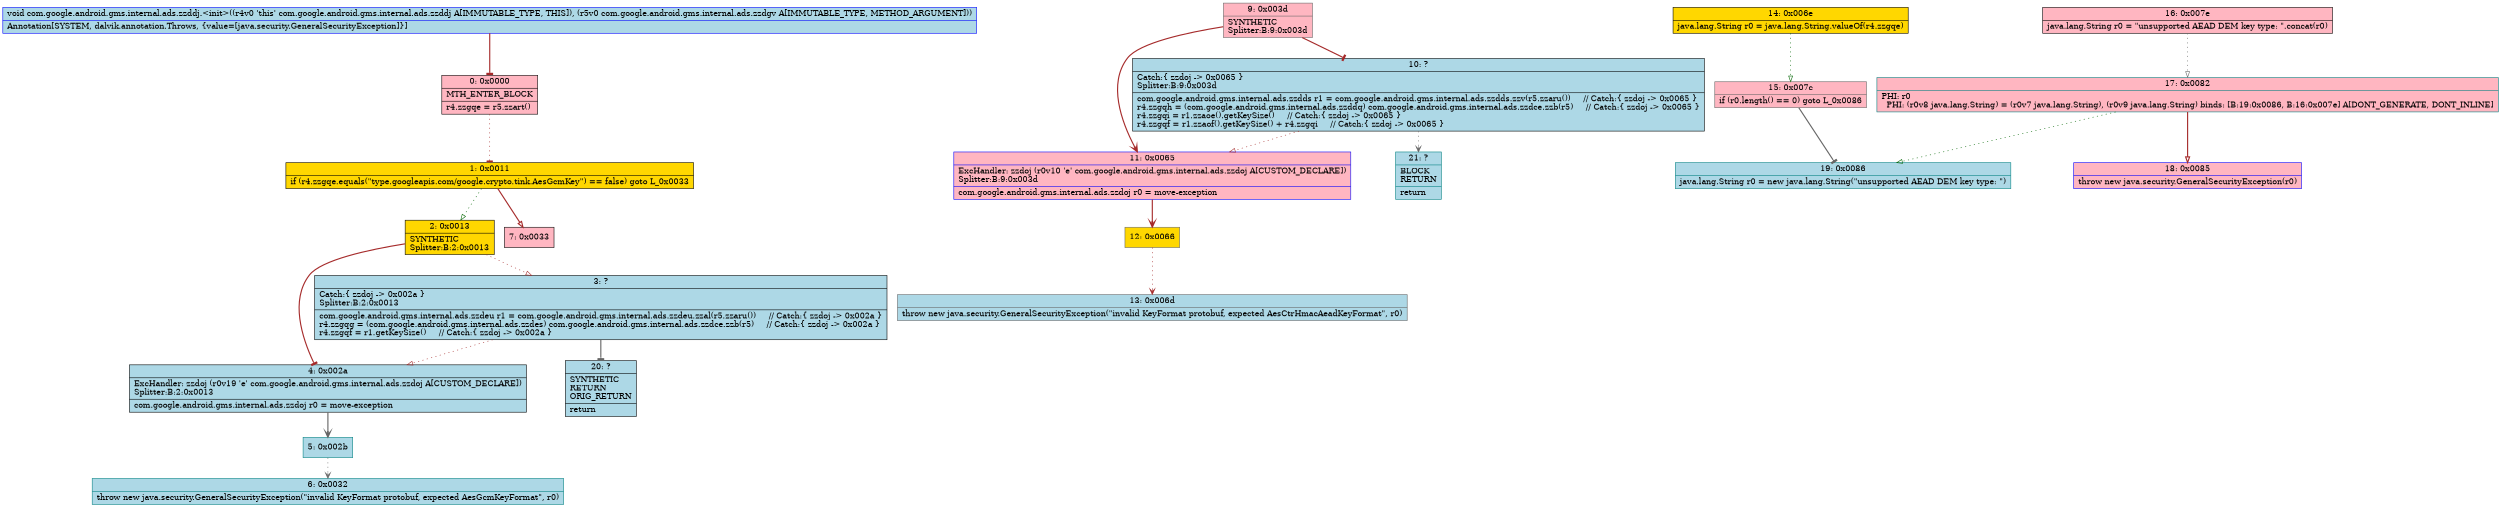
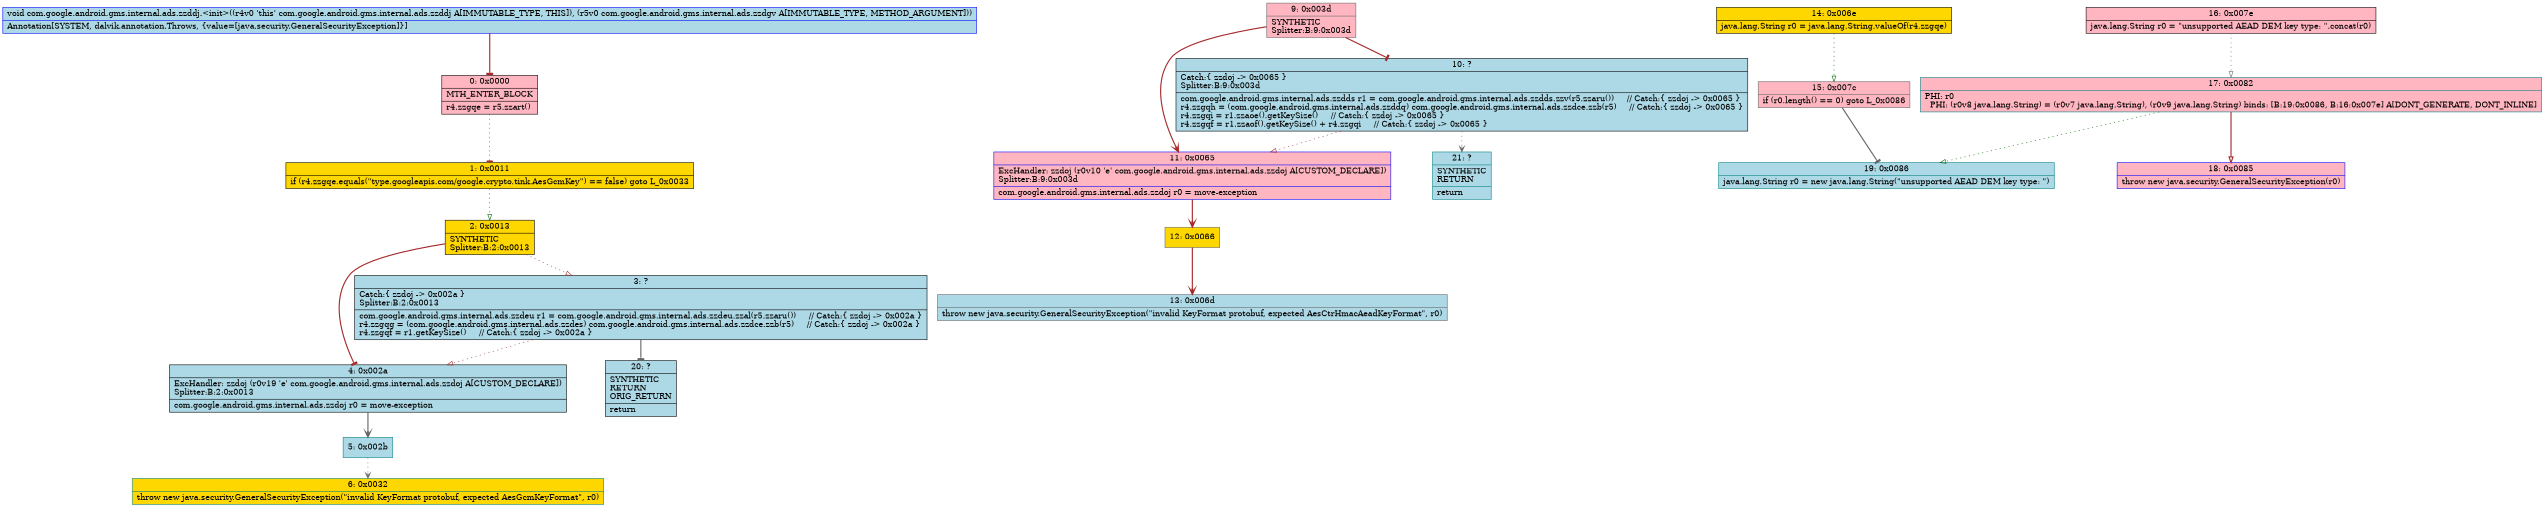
node "21: ?": text "BLOCK" -> "SYNTHETIC"
node "7: 0x0033": removed
edge "12: 0x0066" -> "13: 0x006d": style dotted -> bold
node "6: 0x0032": fillcolor lightblue -> gold
